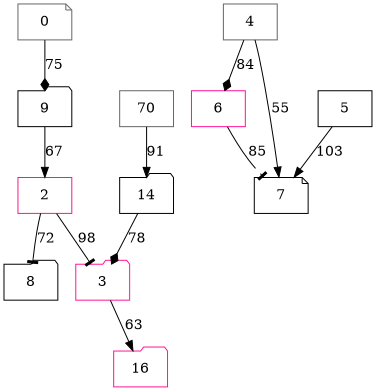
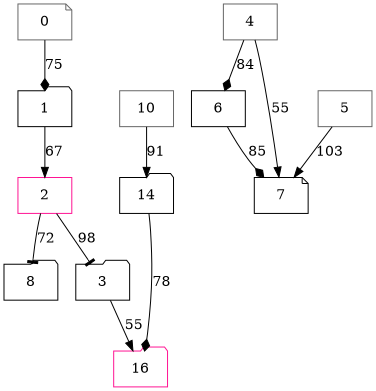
node "9": label "9" -> "1"
node "70": label "70" -> "10"
node "6": color deeppink -> black
node "5": color black -> gray40
edge "6" -> "7": arrowhead tee -> diamond
edge "14" -> "3": now "14" -> "16"
node "3": color deeppink -> black
edge "3" -> "16": label "63" -> "55"
